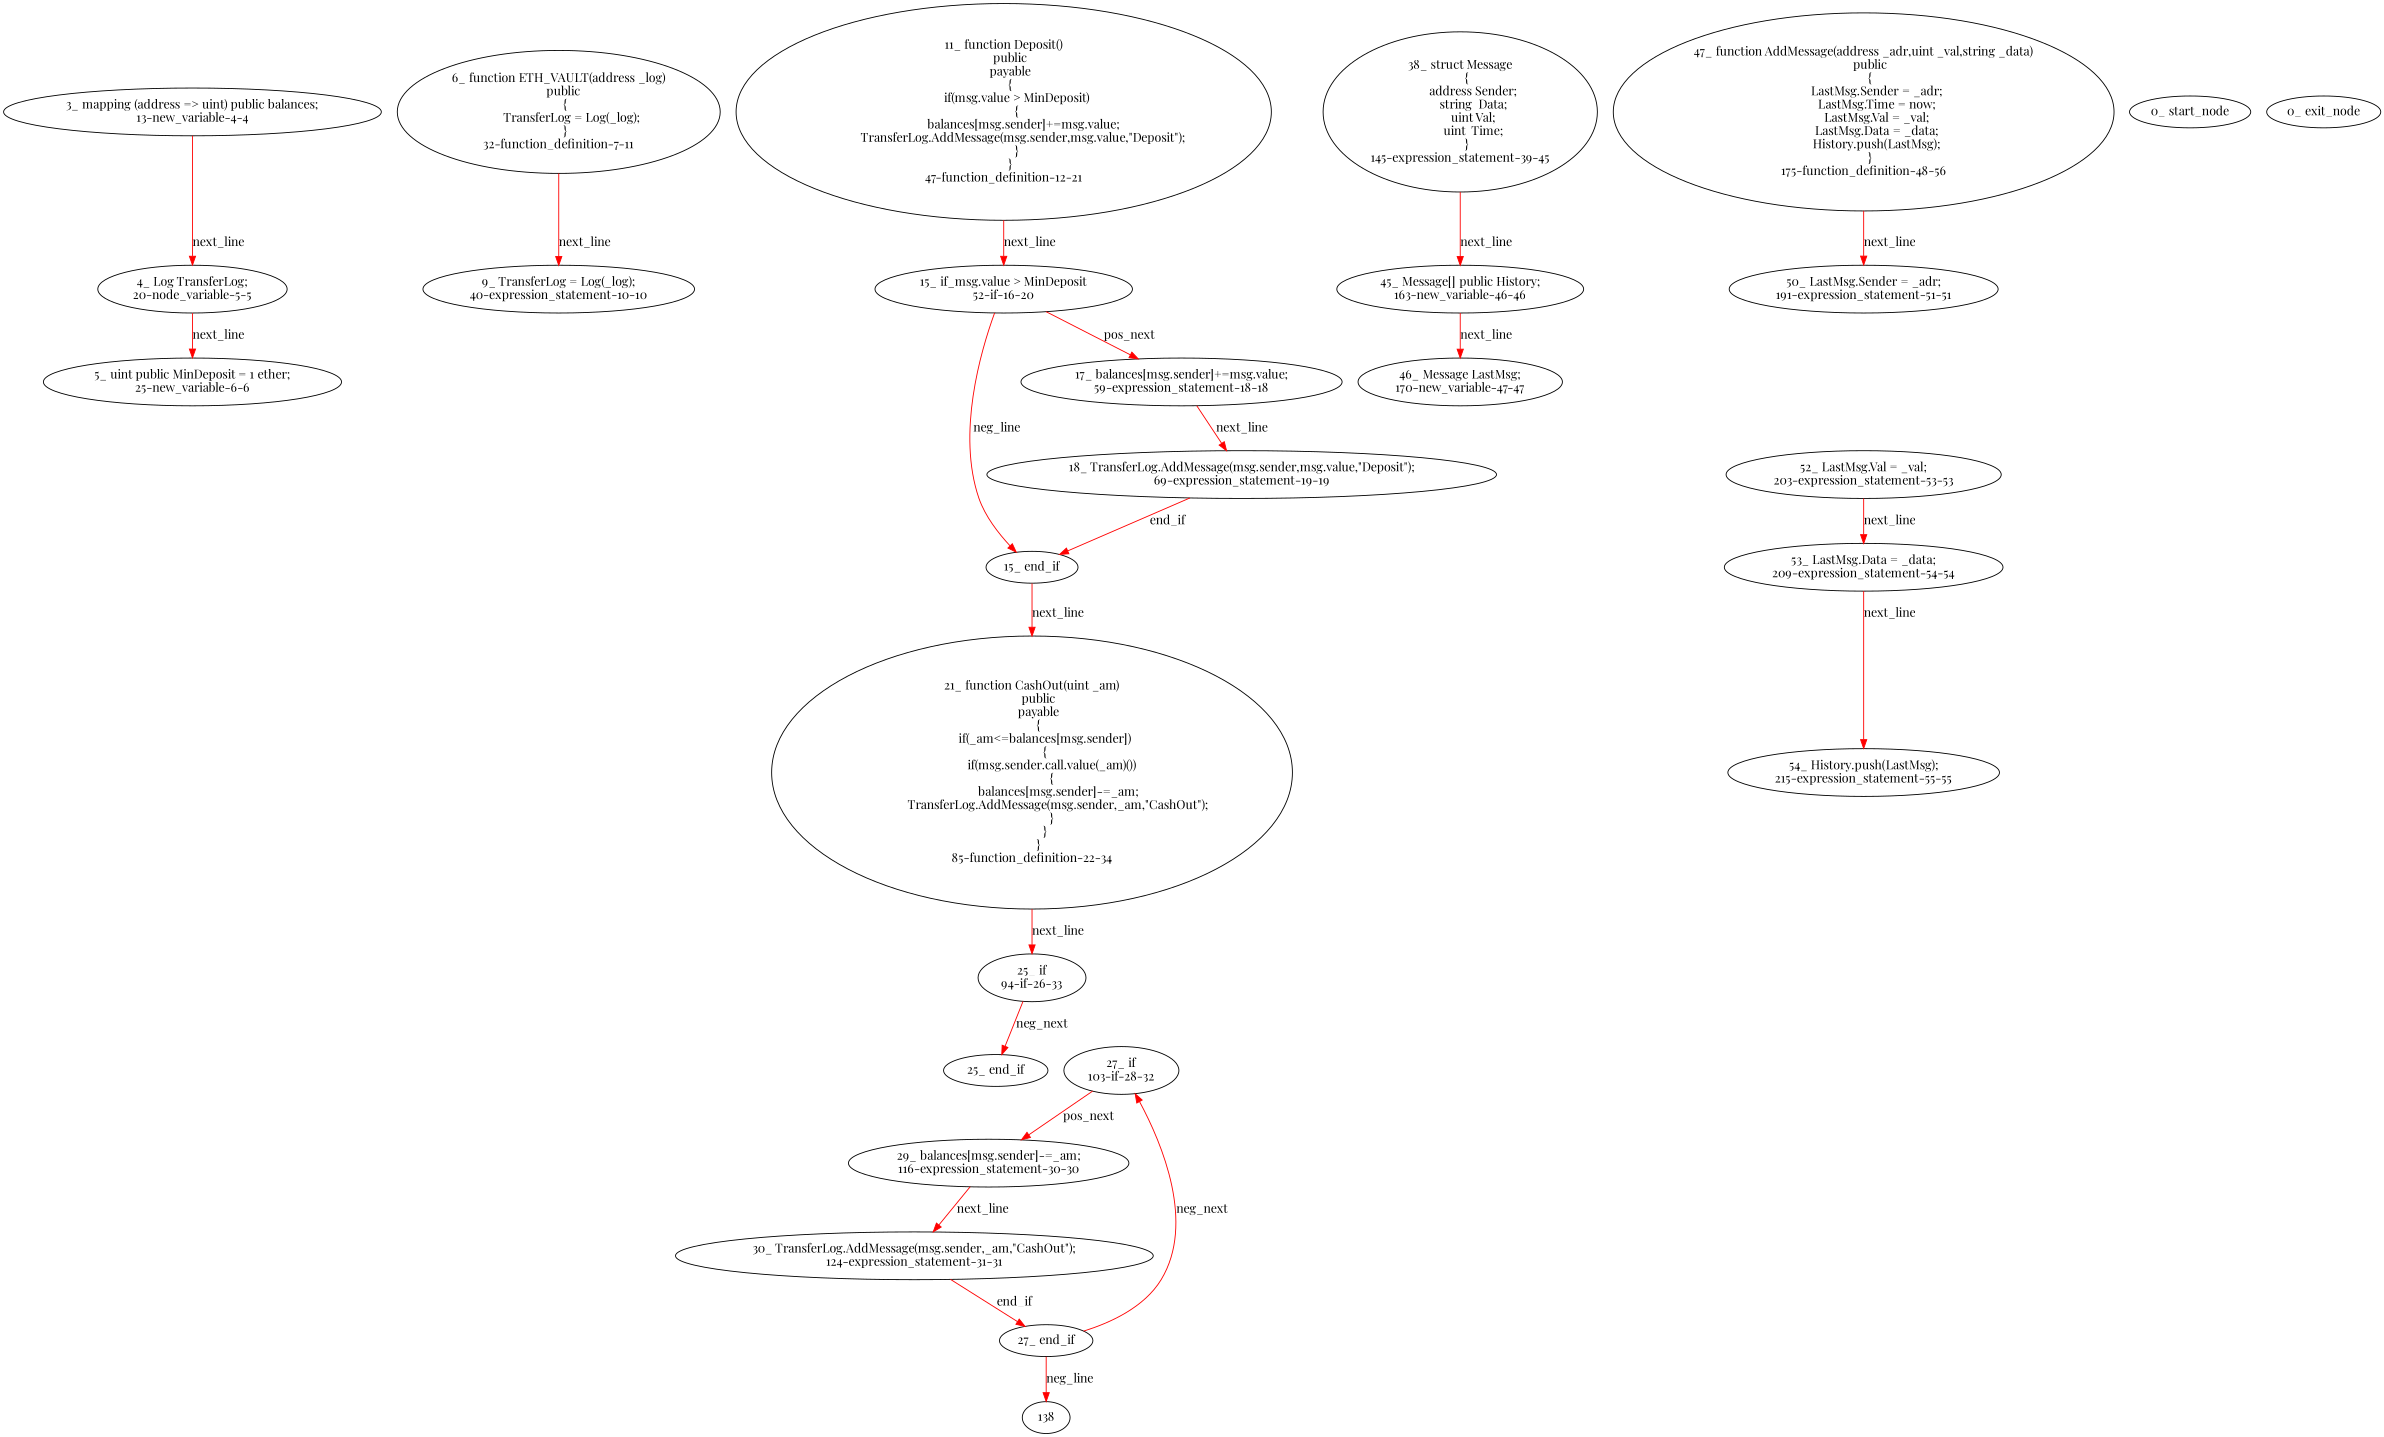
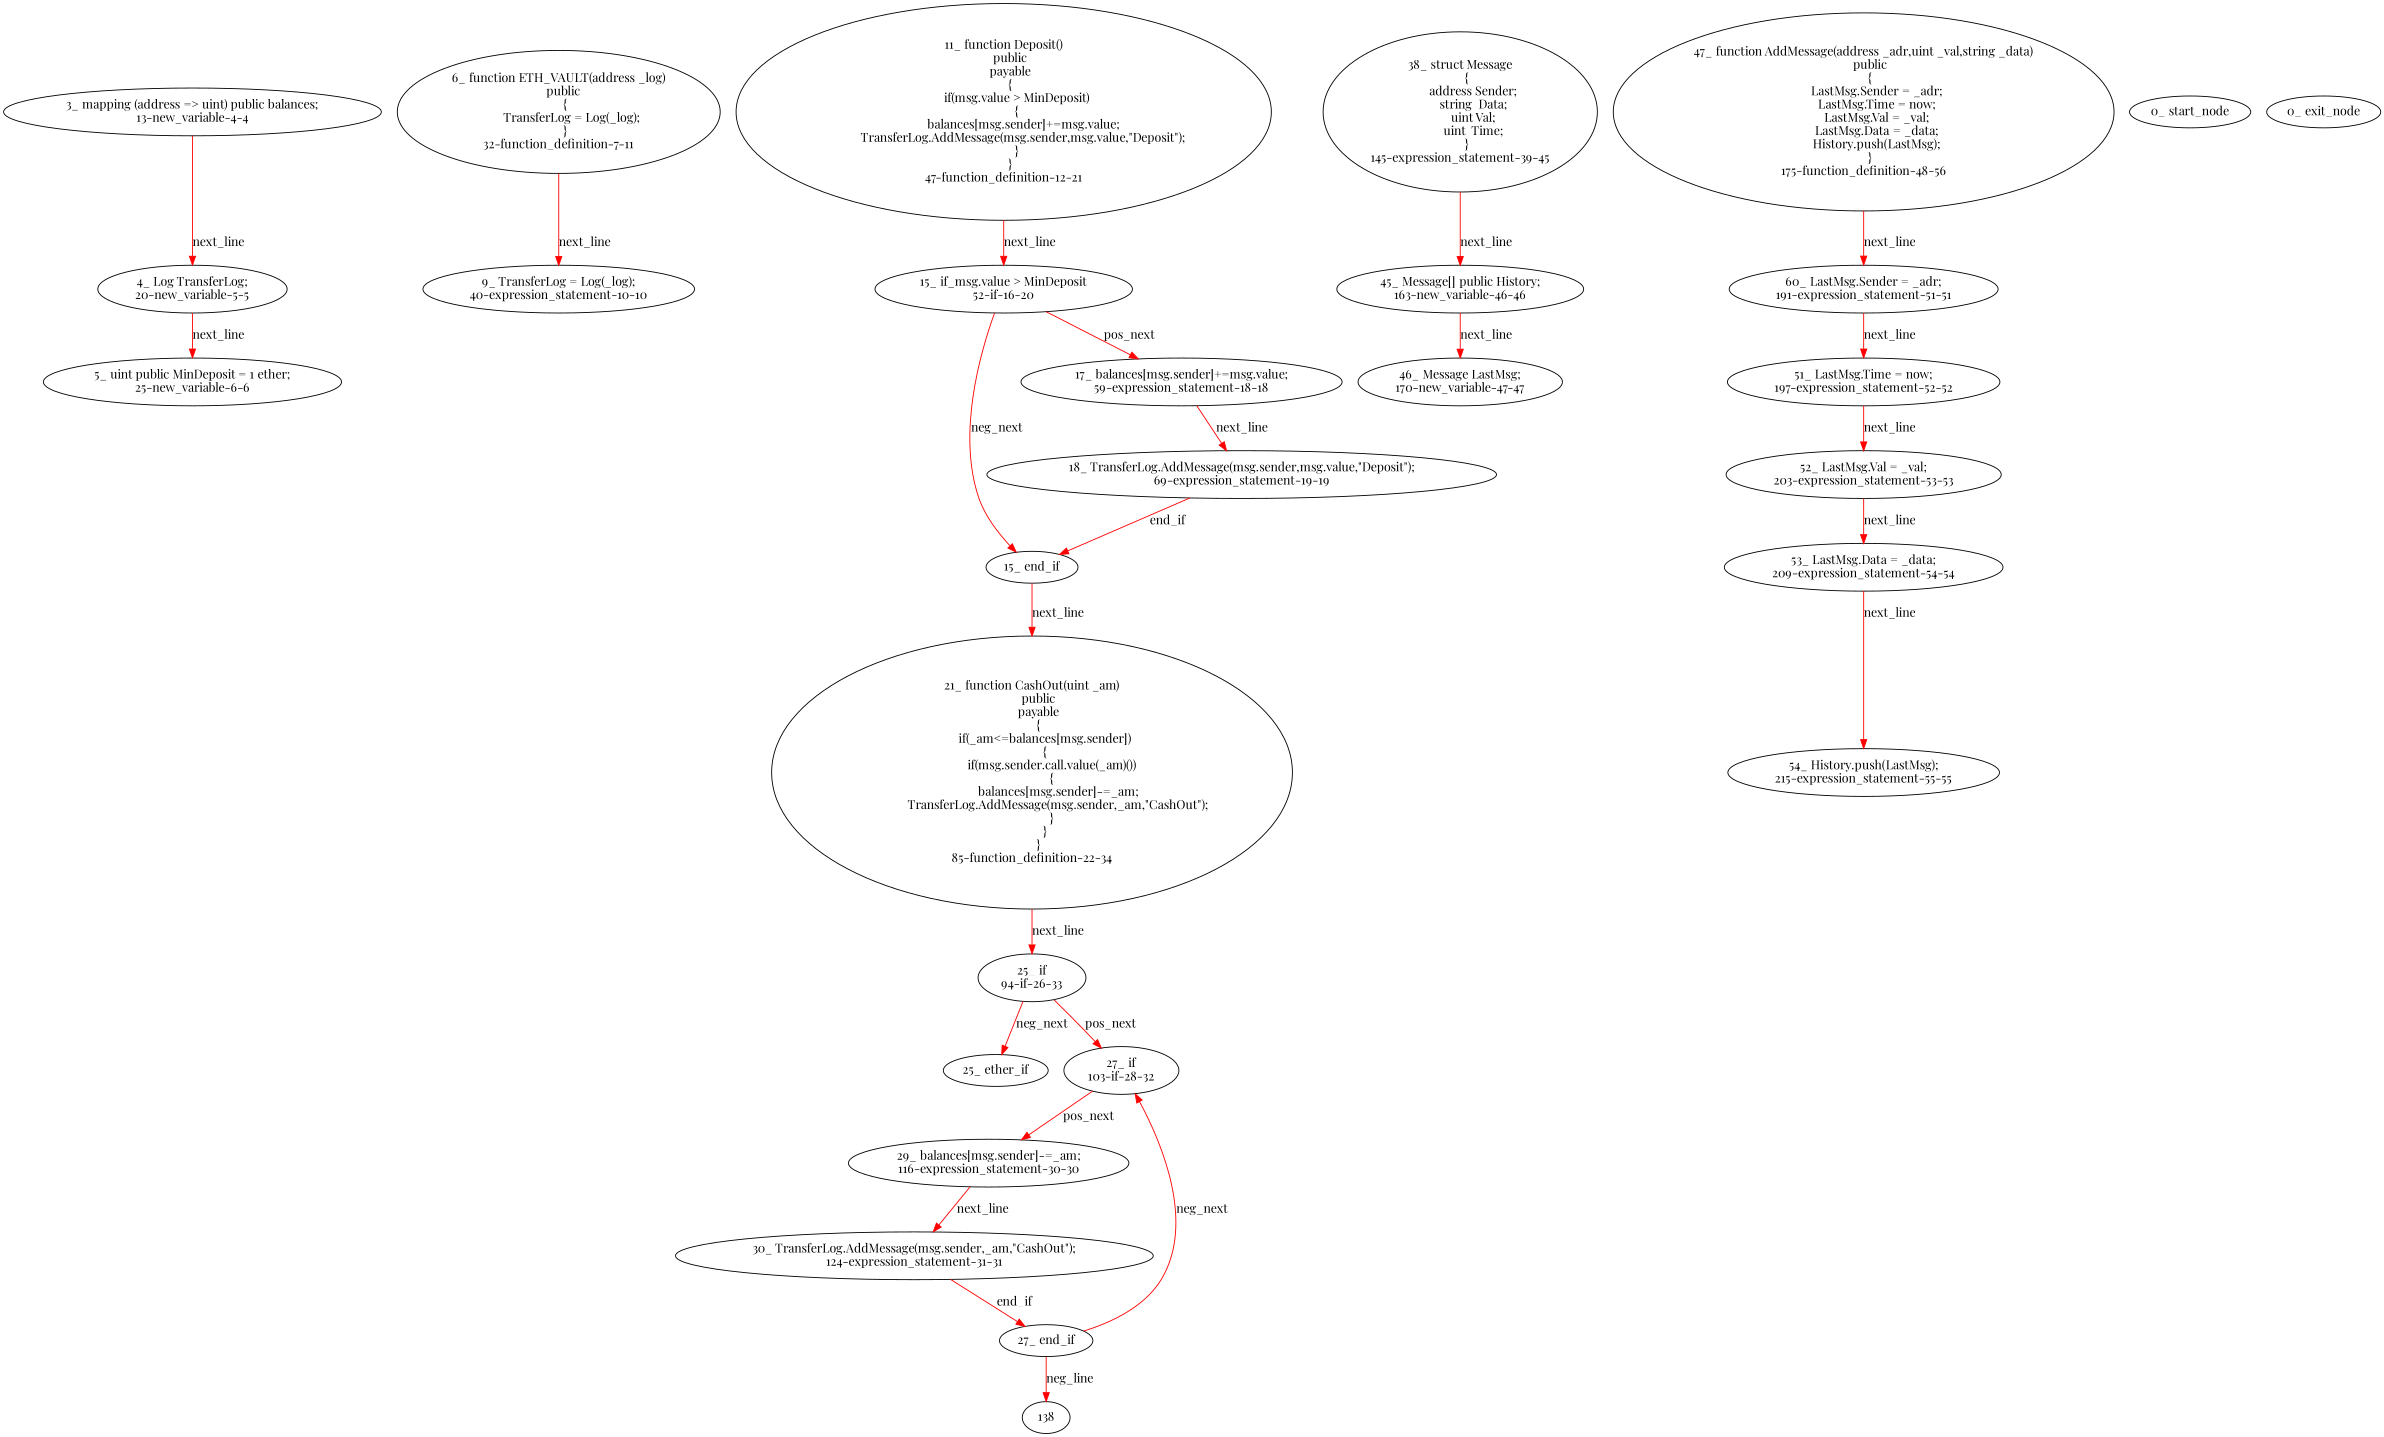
node "4_ Log TransferLog; 20-node_variable-5-5": label "4_ Log TransferLog; 20-node_variable-5-5" -> "4_ Log TransferLog; 20-new_variable-5-5"
node "50_ LastMsg.Sender = _adr; 191-expression_statement-51-51": label "50_ LastMsg.Sender = _adr; 191-expression_statement-51-51" -> "60_ LastMsg.Sender = _adr; 191-expression_statement-51-51"
node "51_ LastMsg.Time = now; 197-expression_statement-52-52": added
edge "15_ if_msg.value > MinDeposit 52-if-16-20" -> "15_ end_if": label "neg_line" -> "neg_next"
edge "25_ if 94-if-26-33" -> "27_ if 103-if-28-32": added, label "pos_next"
node "25_ end_if": label "25_ end_if" -> "25_ ether_if"
